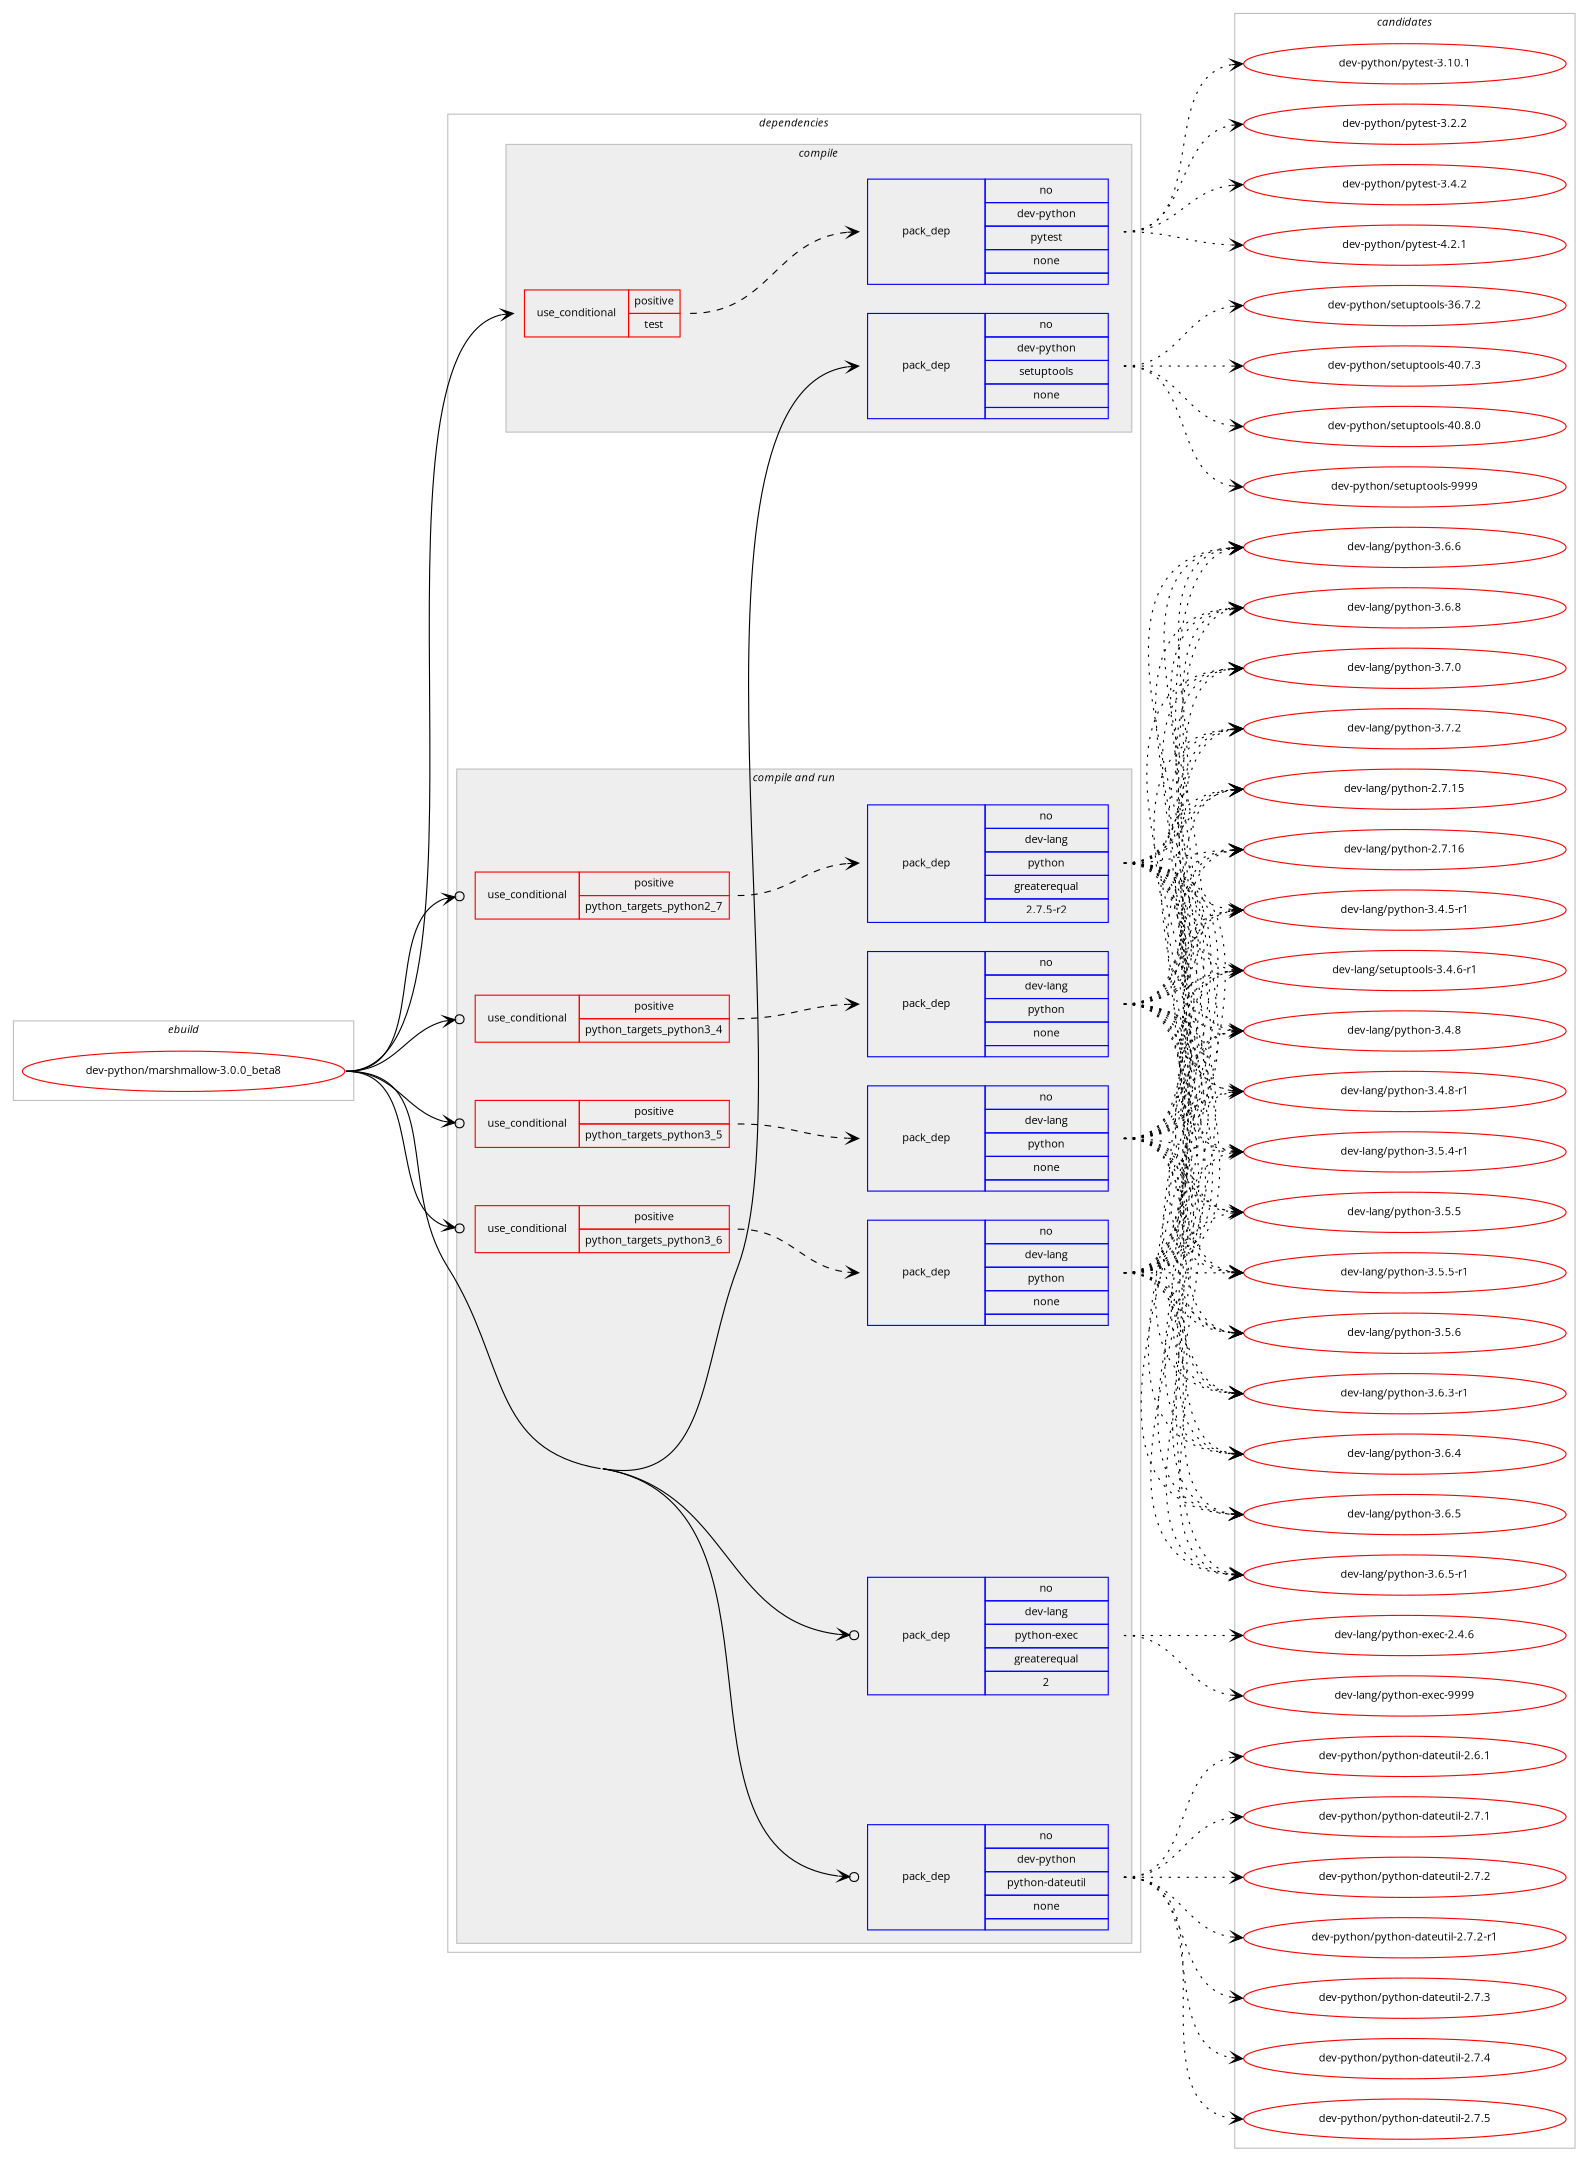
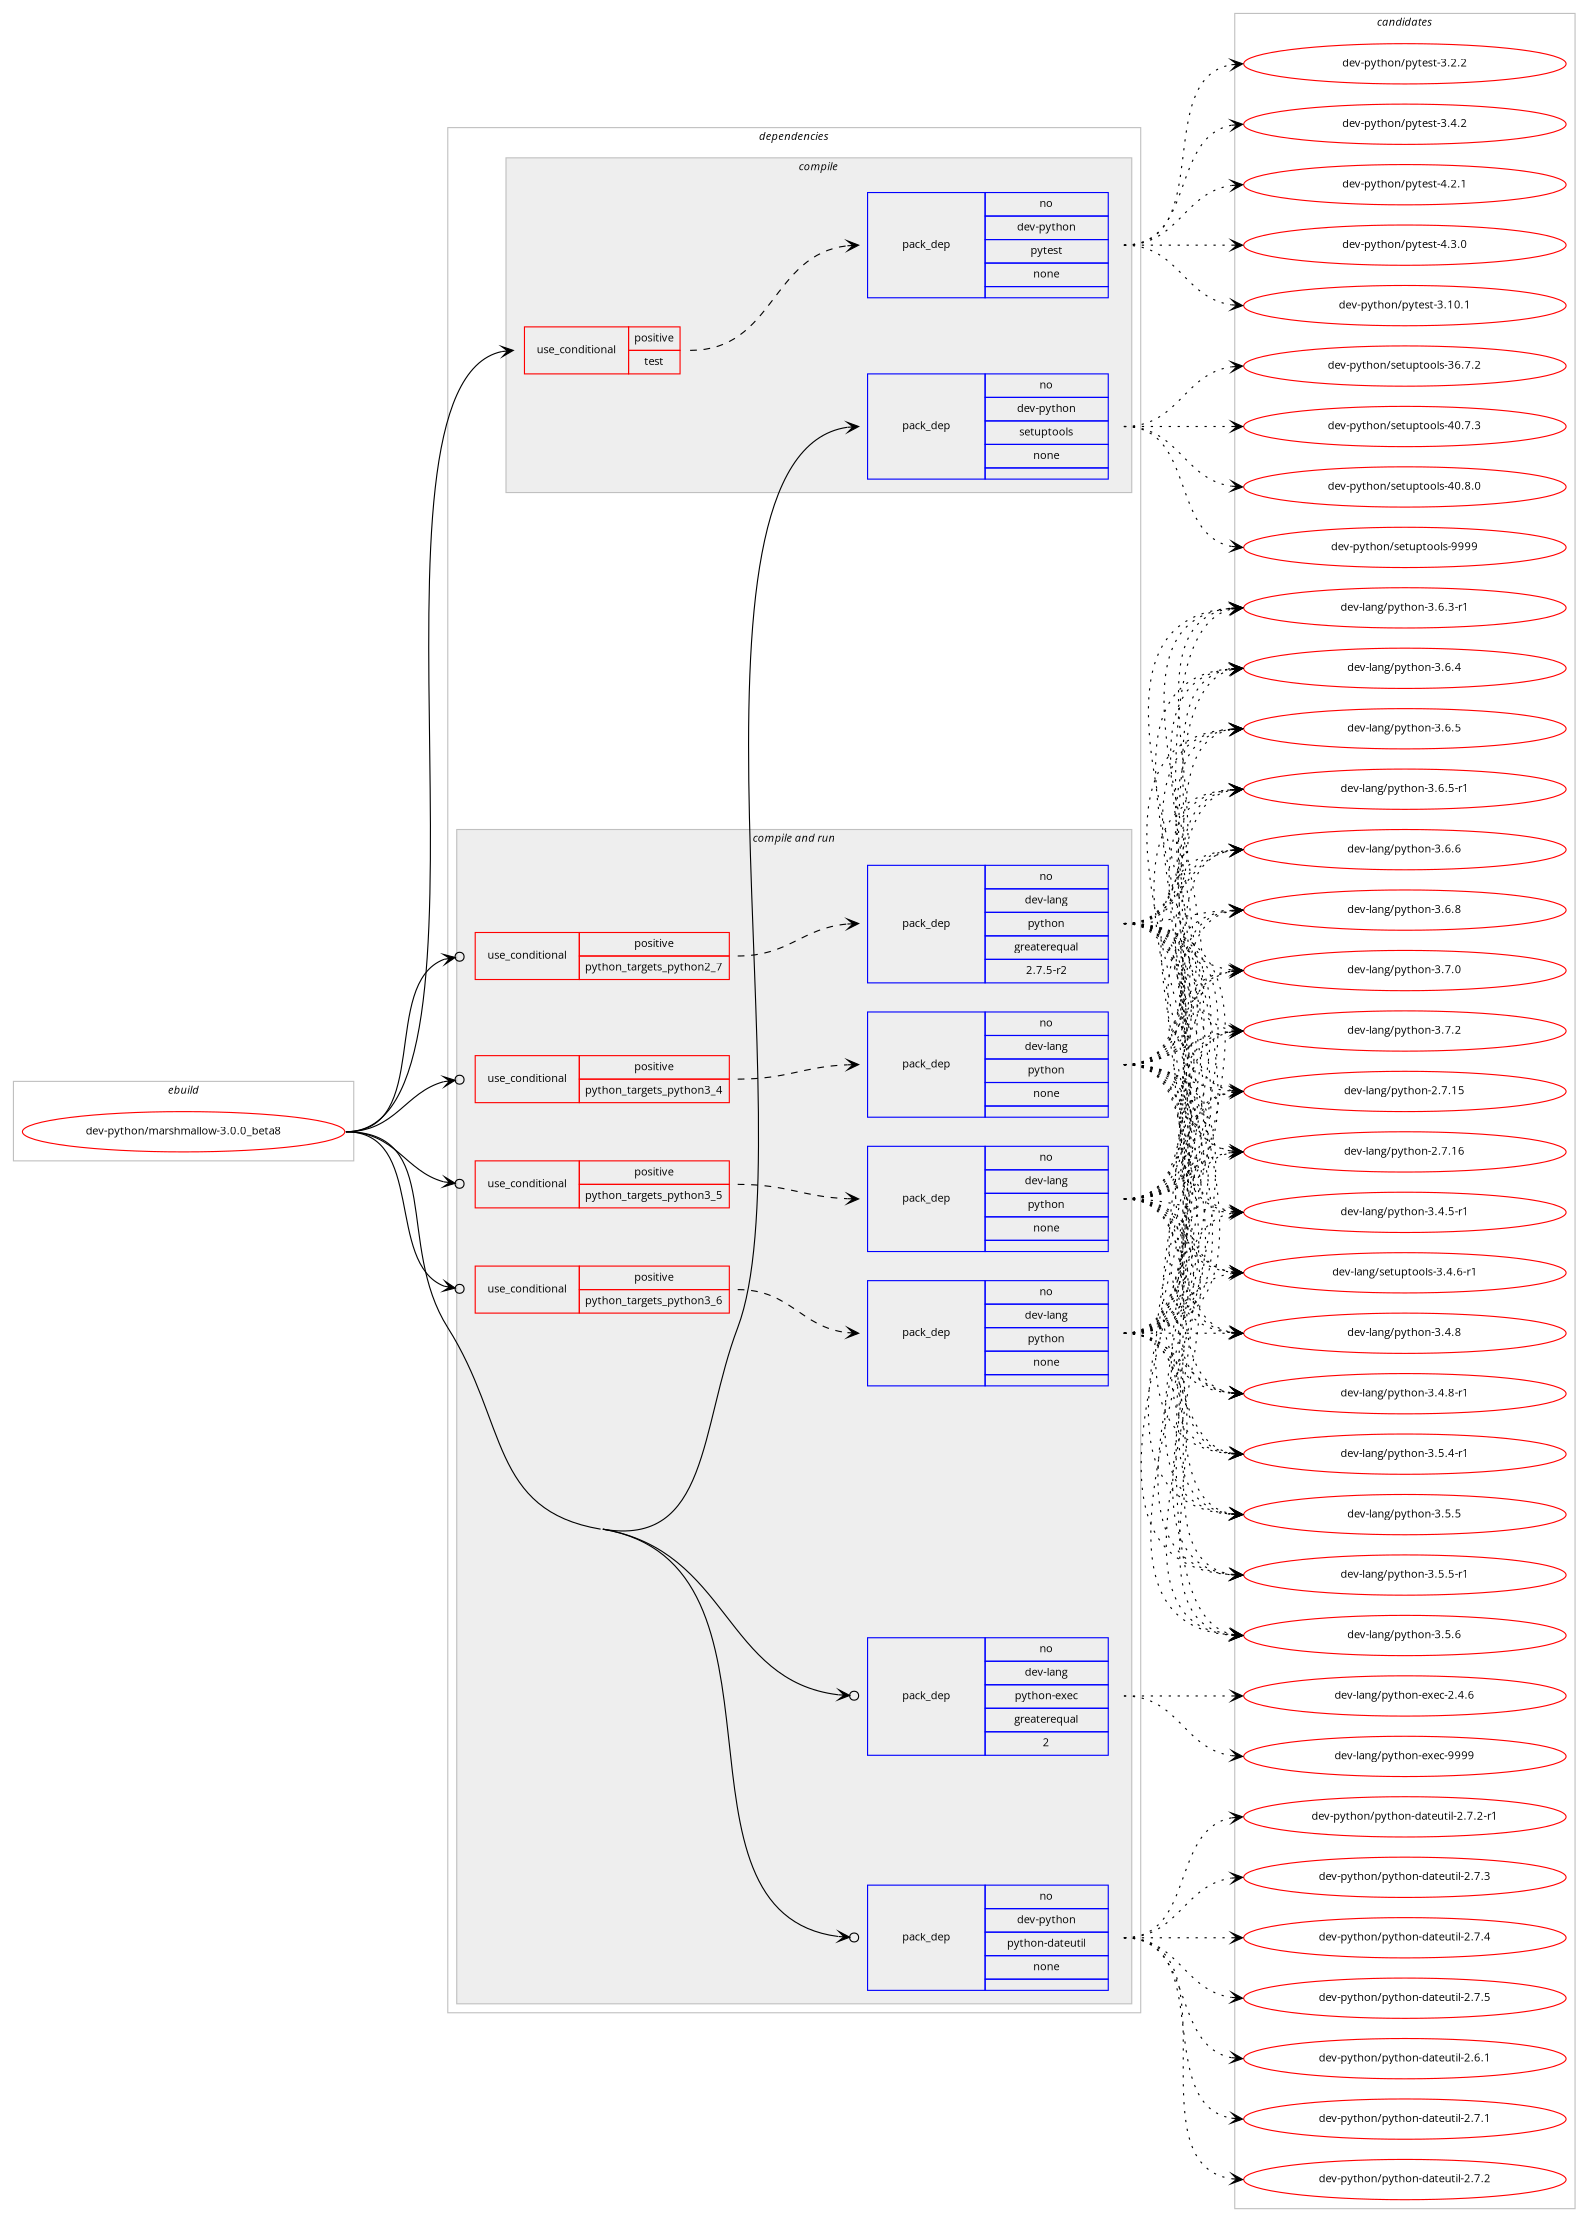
node "dev-python/pytest-4.3.0": added
